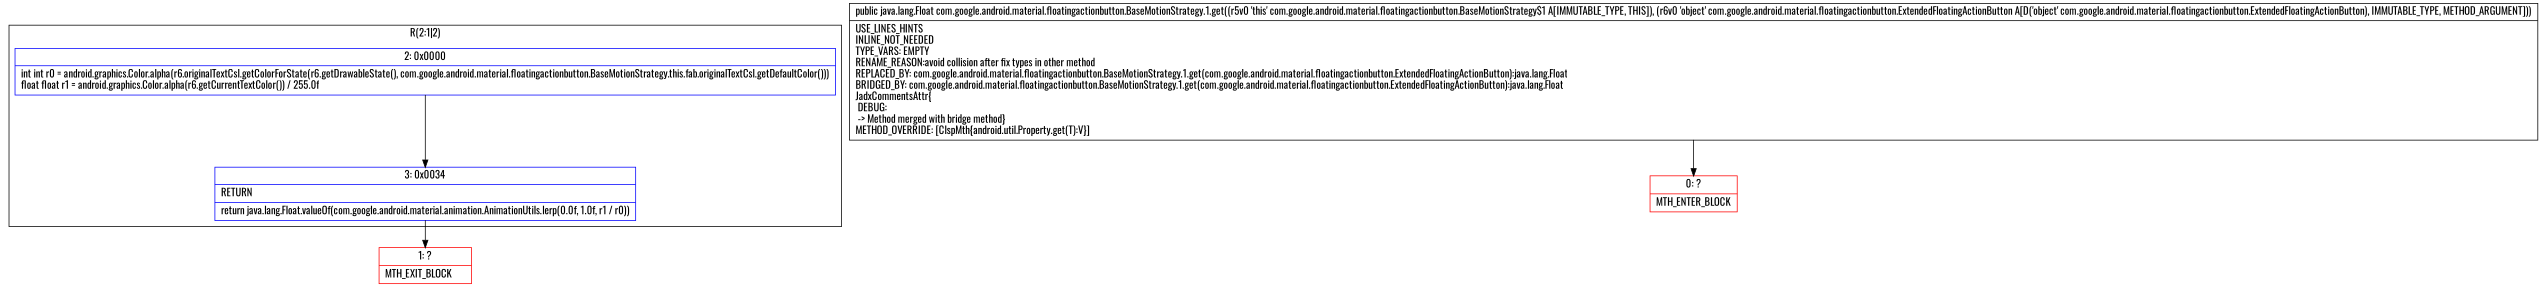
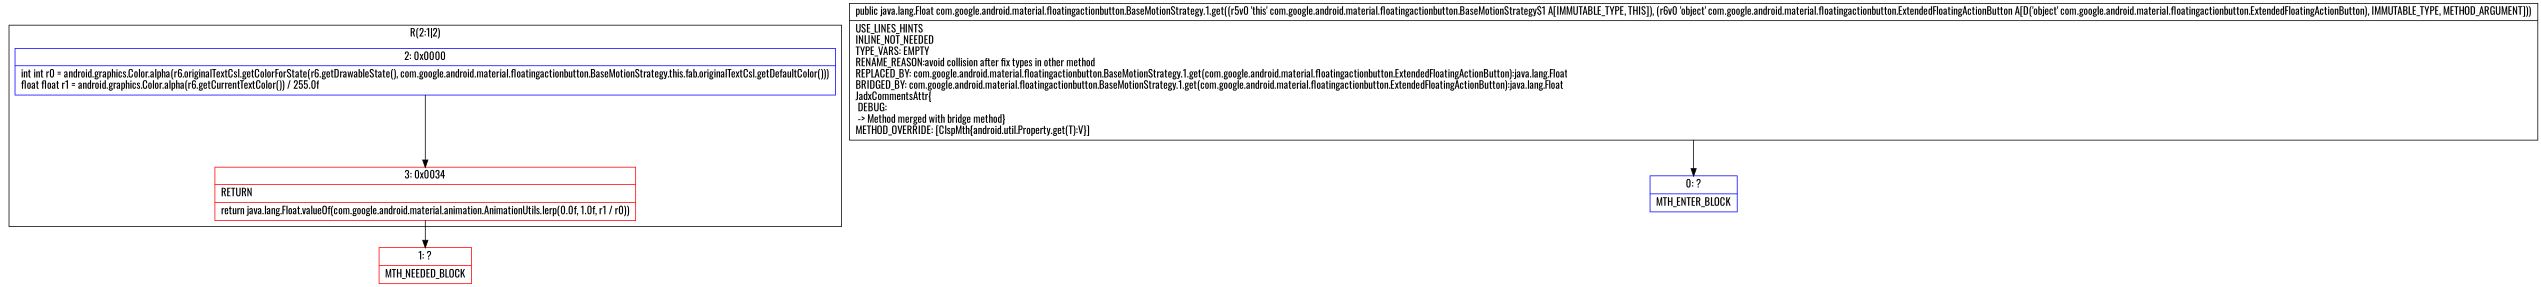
node "3: 0x0034": color blue -> red
node "0: ?": color red -> blue
node "1: ?": text "MTH_EXIT_BLOCK" -> "MTH_NEEDED_BLOCK"
